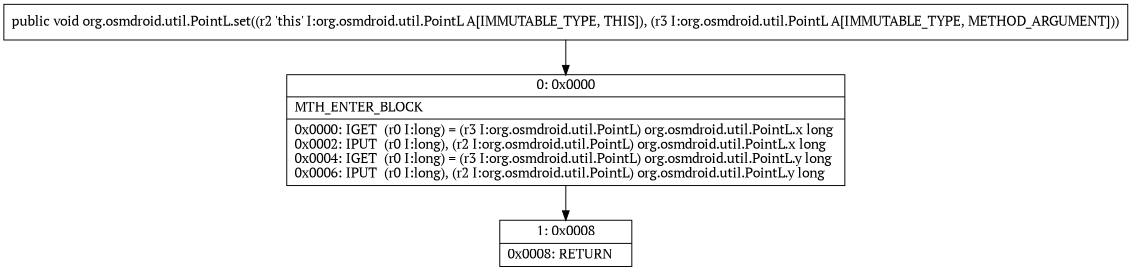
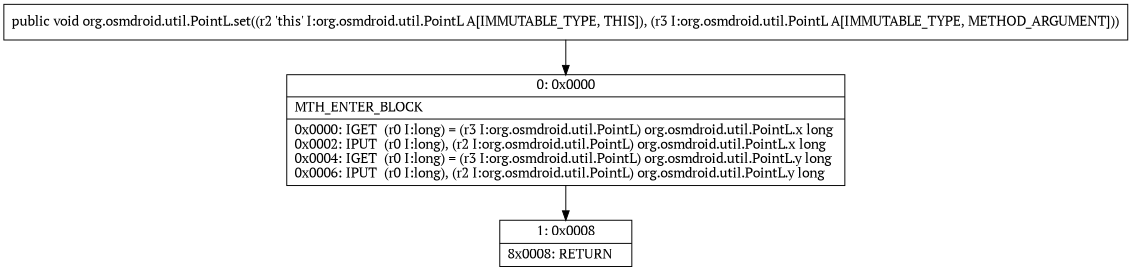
node "1: 0x0008": text "0x0008: RETURN" -> "8x0008: RETURN"
